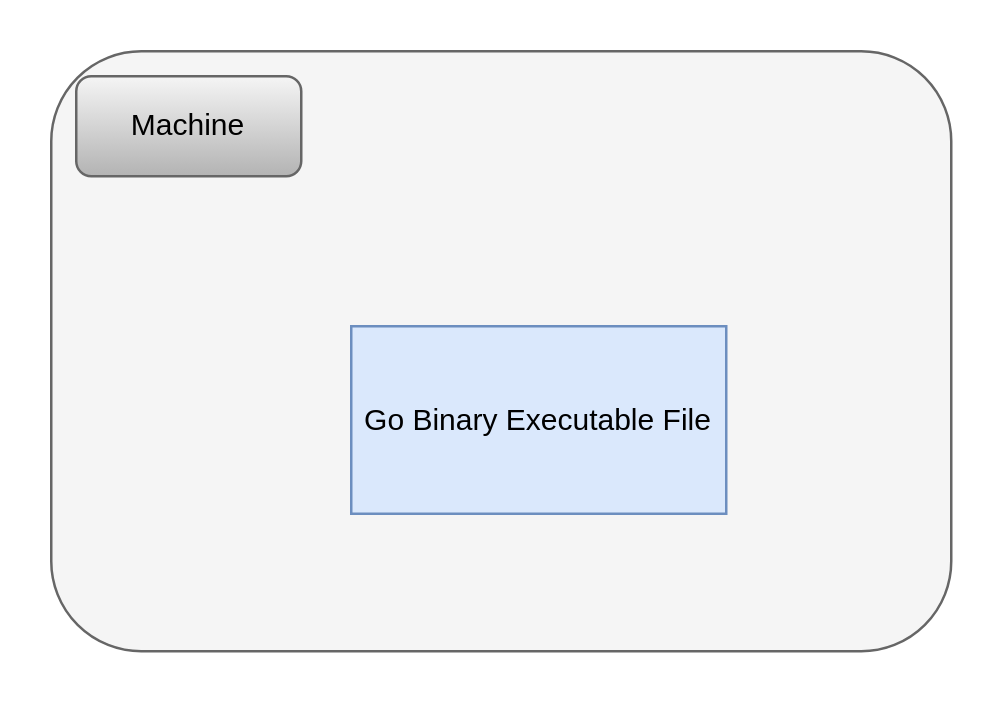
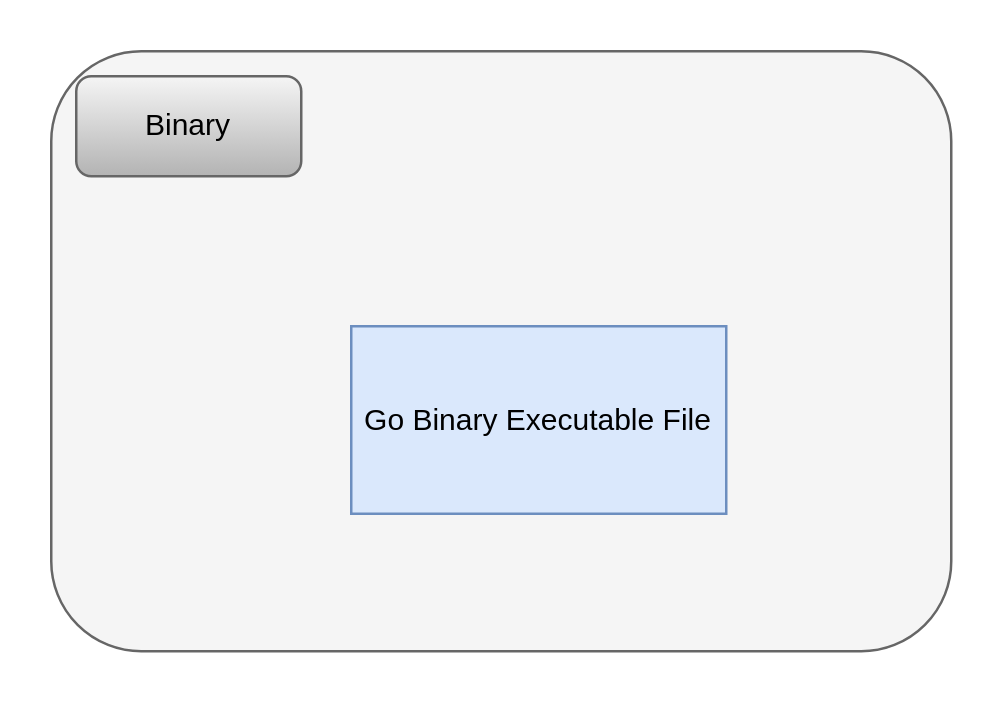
node "Machine": label "Machine" -> "Binary"
